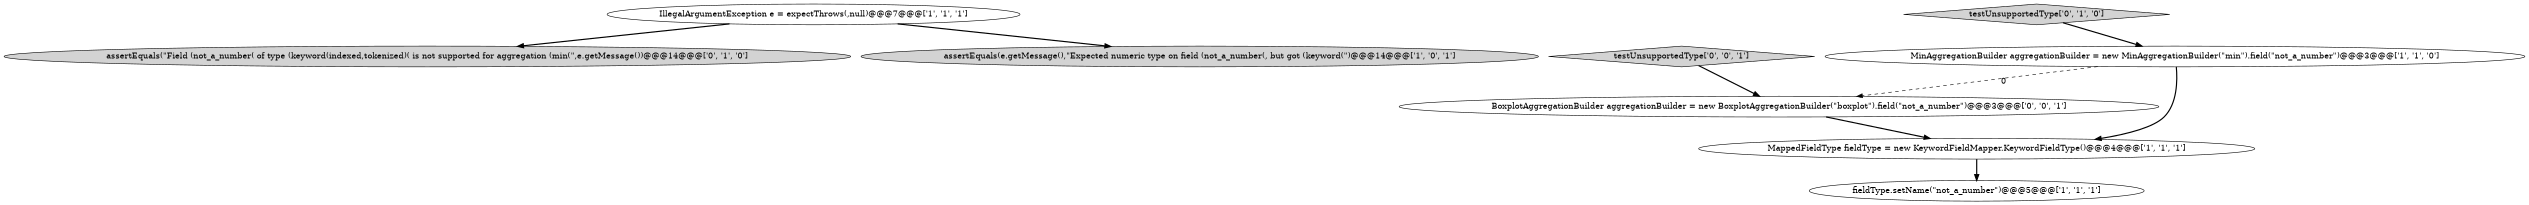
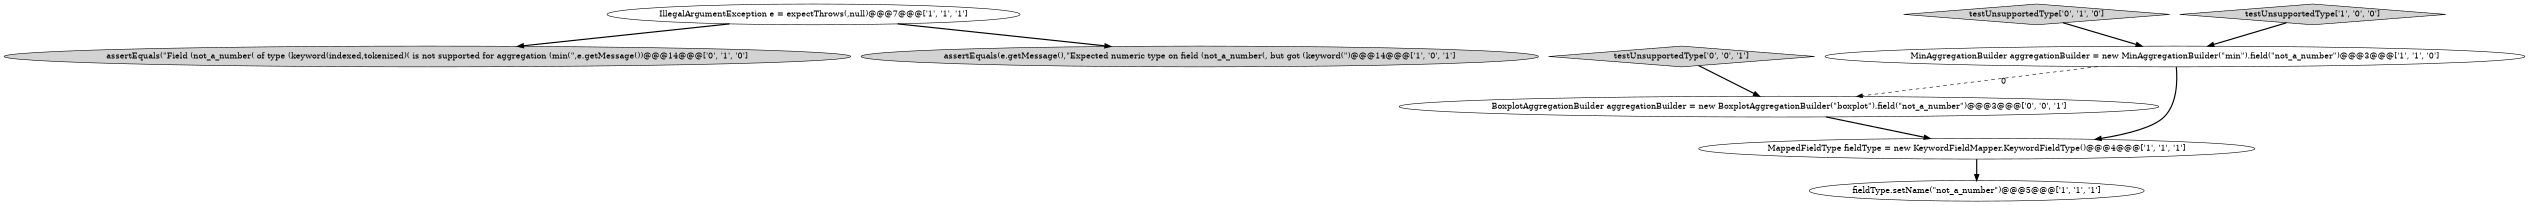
node "testUnsupportedType['1', '0', '0']": added
